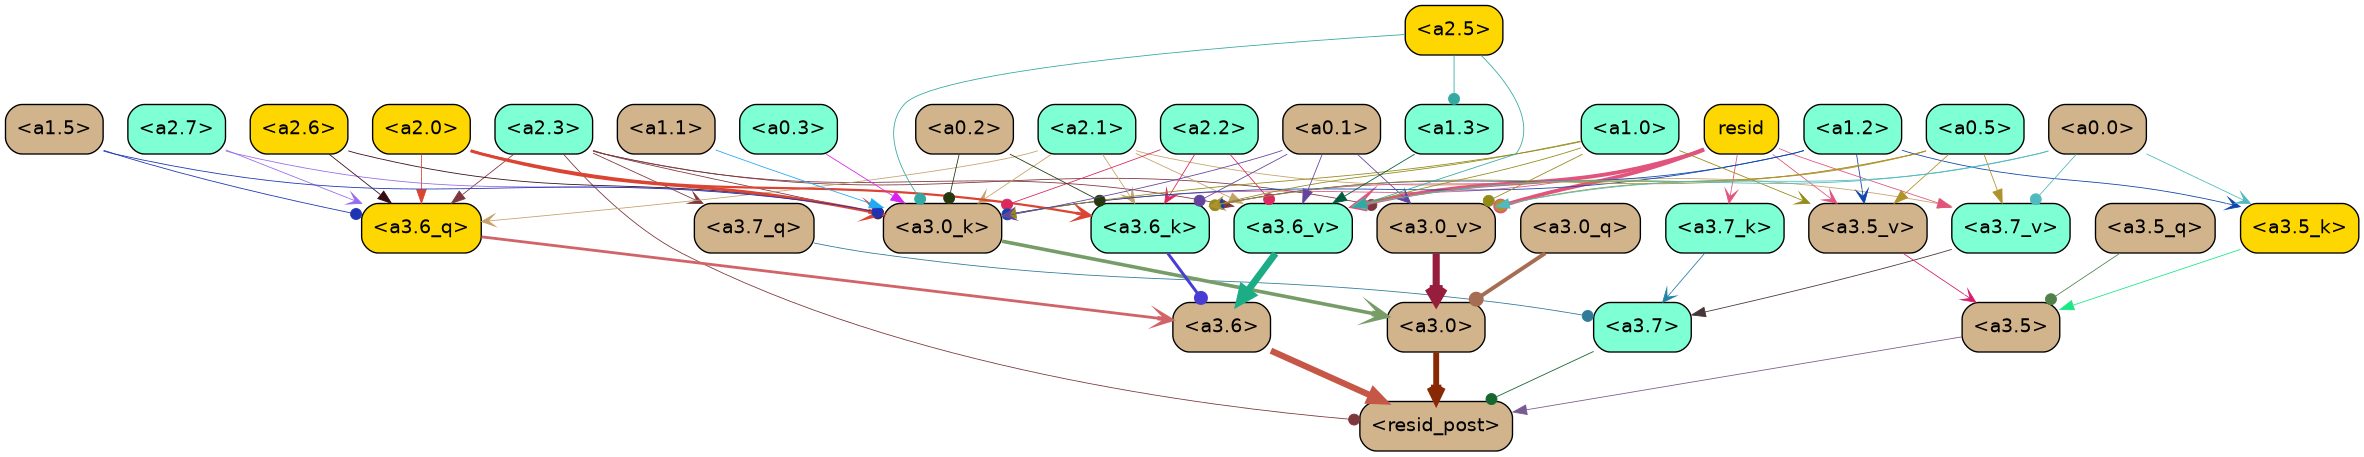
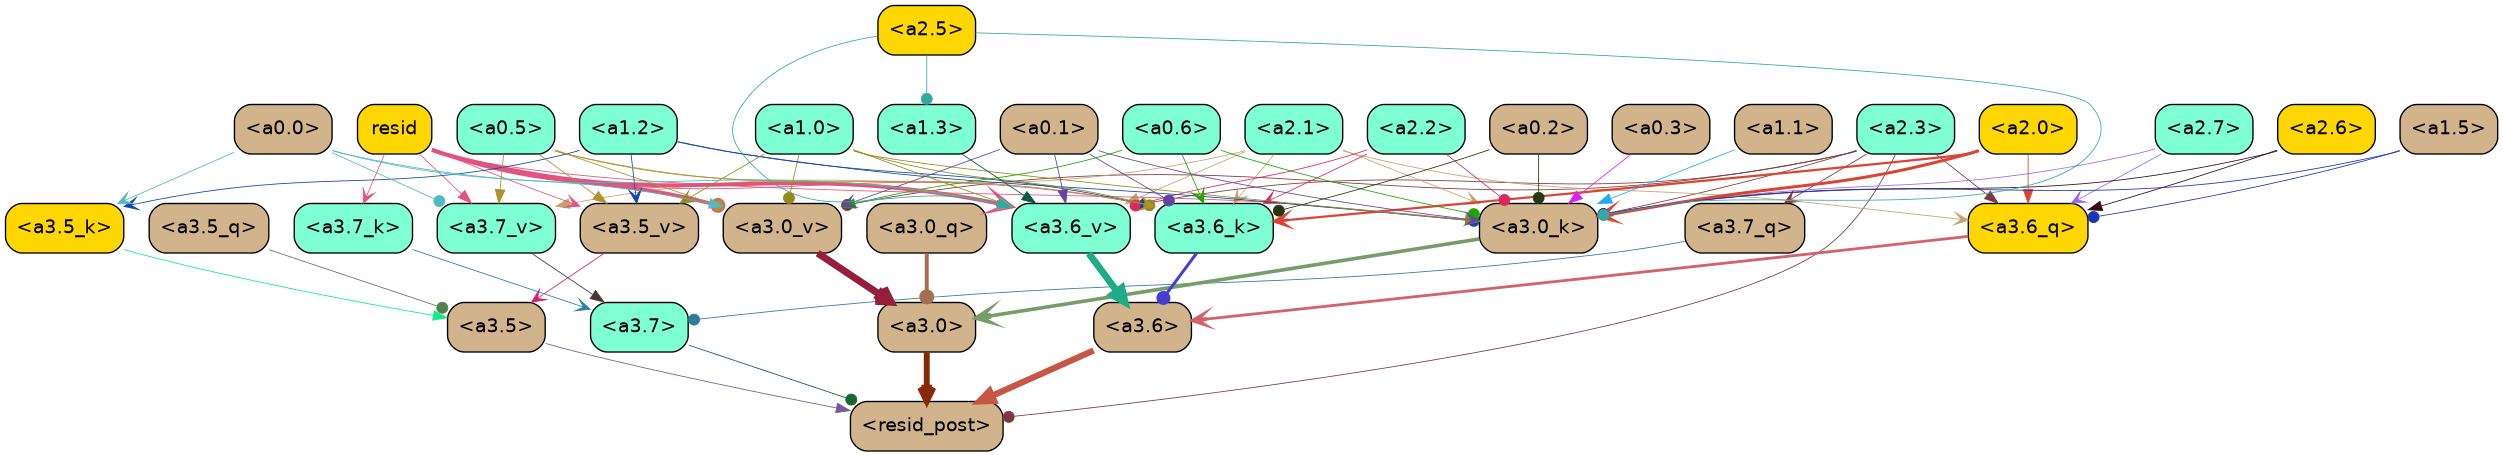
node "<a0.3>": fillcolor aquamarine -> tan
node "<a0.6>": added
